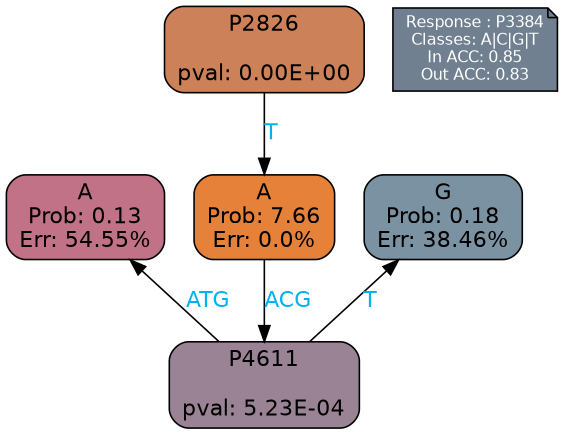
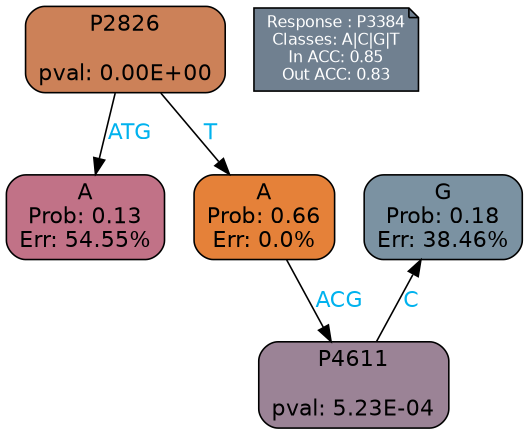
node "A Prob: 7.66 Err: 0.0%": label "A Prob: 7.66 Err: 0.0%" -> "A Prob: 0.66 Err: 0.0%"
edge "P4611 pval: 5.23E-04" -> "G Prob: 0.18 Err: 38.46%": label "T" -> "C"
edge "P4611 pval: 5.23E-04" -> "A Prob: 0.13 Err: 54.55%": now "P2826 pval: 0.00E+00" -> "A Prob: 0.13 Err: 54.55%"
